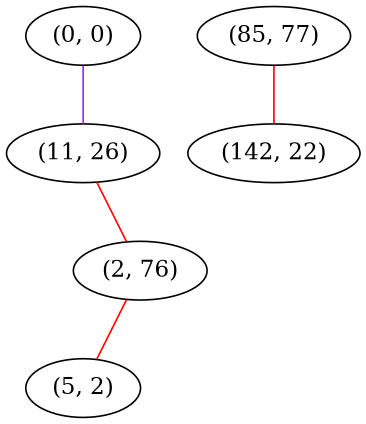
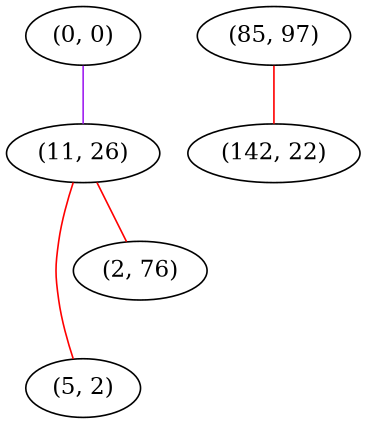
node "(85, 77)": label "(85, 77)" -> "(85, 97)"
edge "(2, 76)" -- "(5, 2)": now "(11, 26)" -- "(5, 2)"
